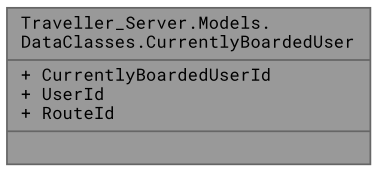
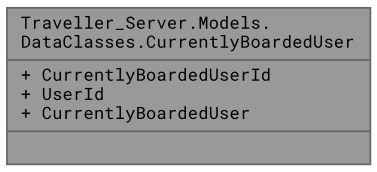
node "Traveller_Server.Models.": text "+ RouteId" -> "+ CurrentlyBoardedUser"
